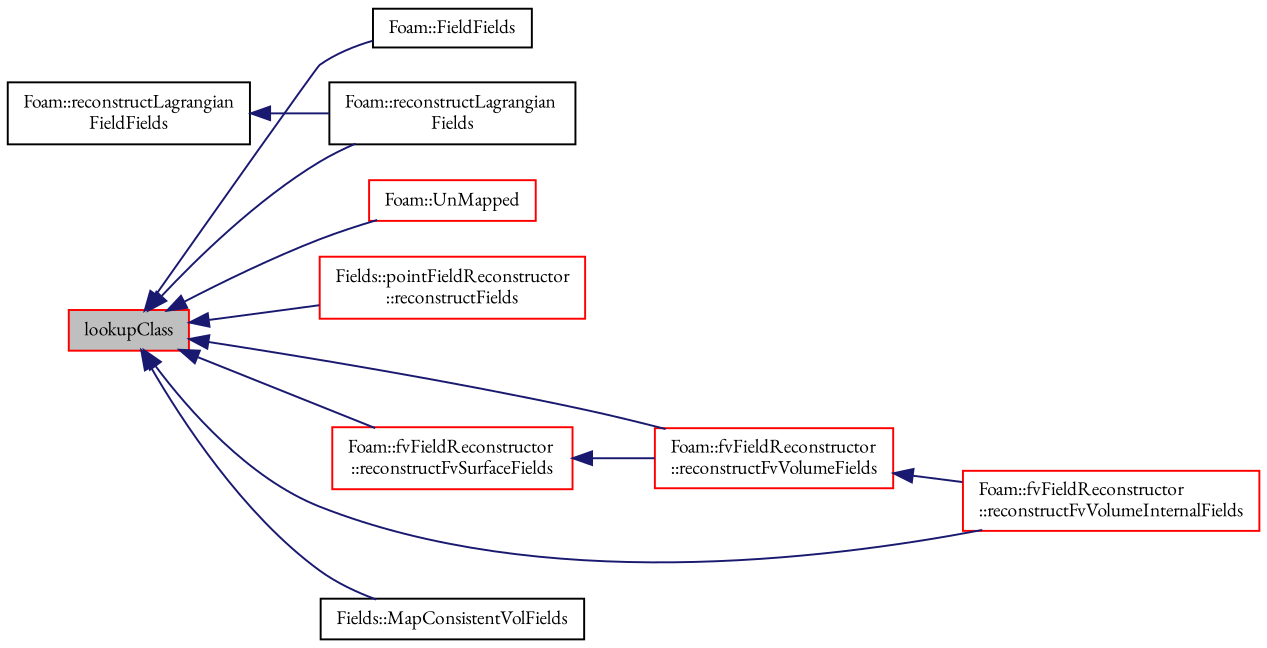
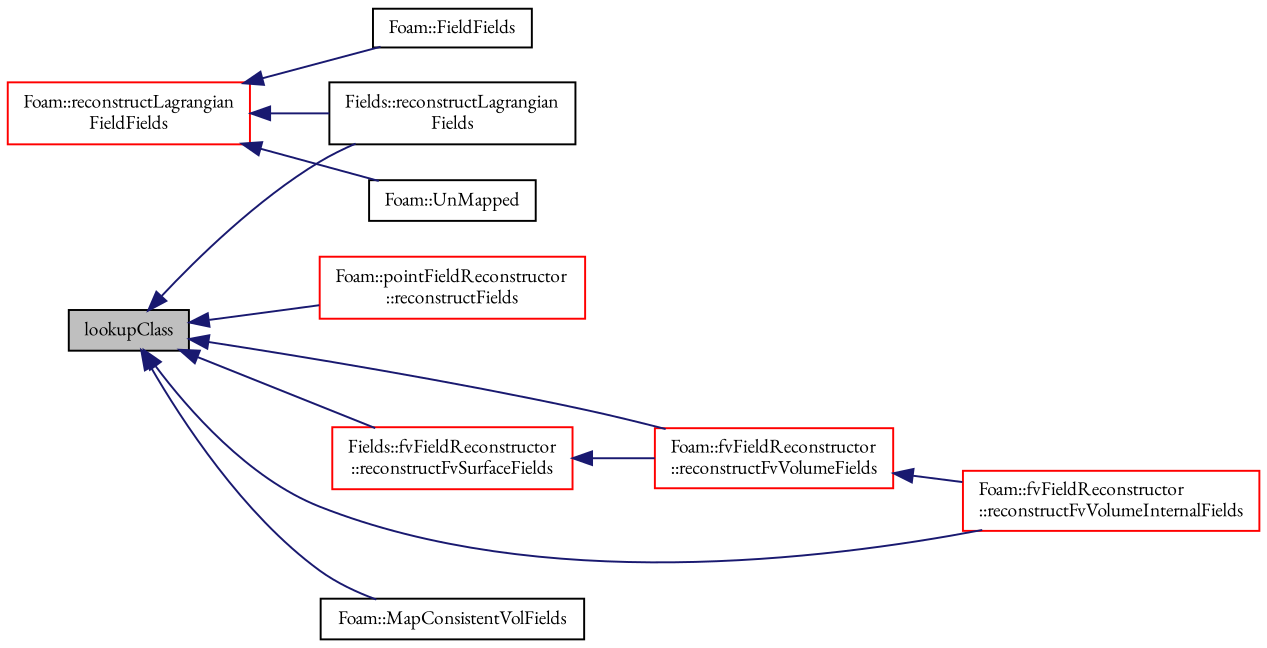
node "Foam::reconstructLagrangian FieldFields": color black -> red
node "Foam::reconstructLagrangian Fields": label "Foam::reconstructLagrangian Fields" -> "Fields::reconstructLagrangian Fields"
edge "Foam::FieldFields" -> "lookupClass": now "Foam::FieldFields" -> "Foam::reconstructLagrangian FieldFields"
node "Foam::UnMapped": color red -> black
edge "Foam::UnMapped" -> "lookupClass": now "Foam::UnMapped" -> "Foam::reconstructLagrangian FieldFields"
node "Fields::pointFieldReconstructor ::reconstructFields": label "Fields::pointFieldReconstructor ::reconstructFields" -> "Foam::pointFieldReconstructor ::reconstructFields"
node "lookupClass": color red -> black
node "Foam::fvFieldReconstructor ::reconstructFvSurfaceFields": label "Foam::fvFieldReconstructor ::reconstructFvSurfaceFields" -> "Fields::fvFieldReconstructor ::reconstructFvSurfaceFields"
node "Fields::MapConsistentVolFields": label "Fields::MapConsistentVolFields" -> "Foam::MapConsistentVolFields"
